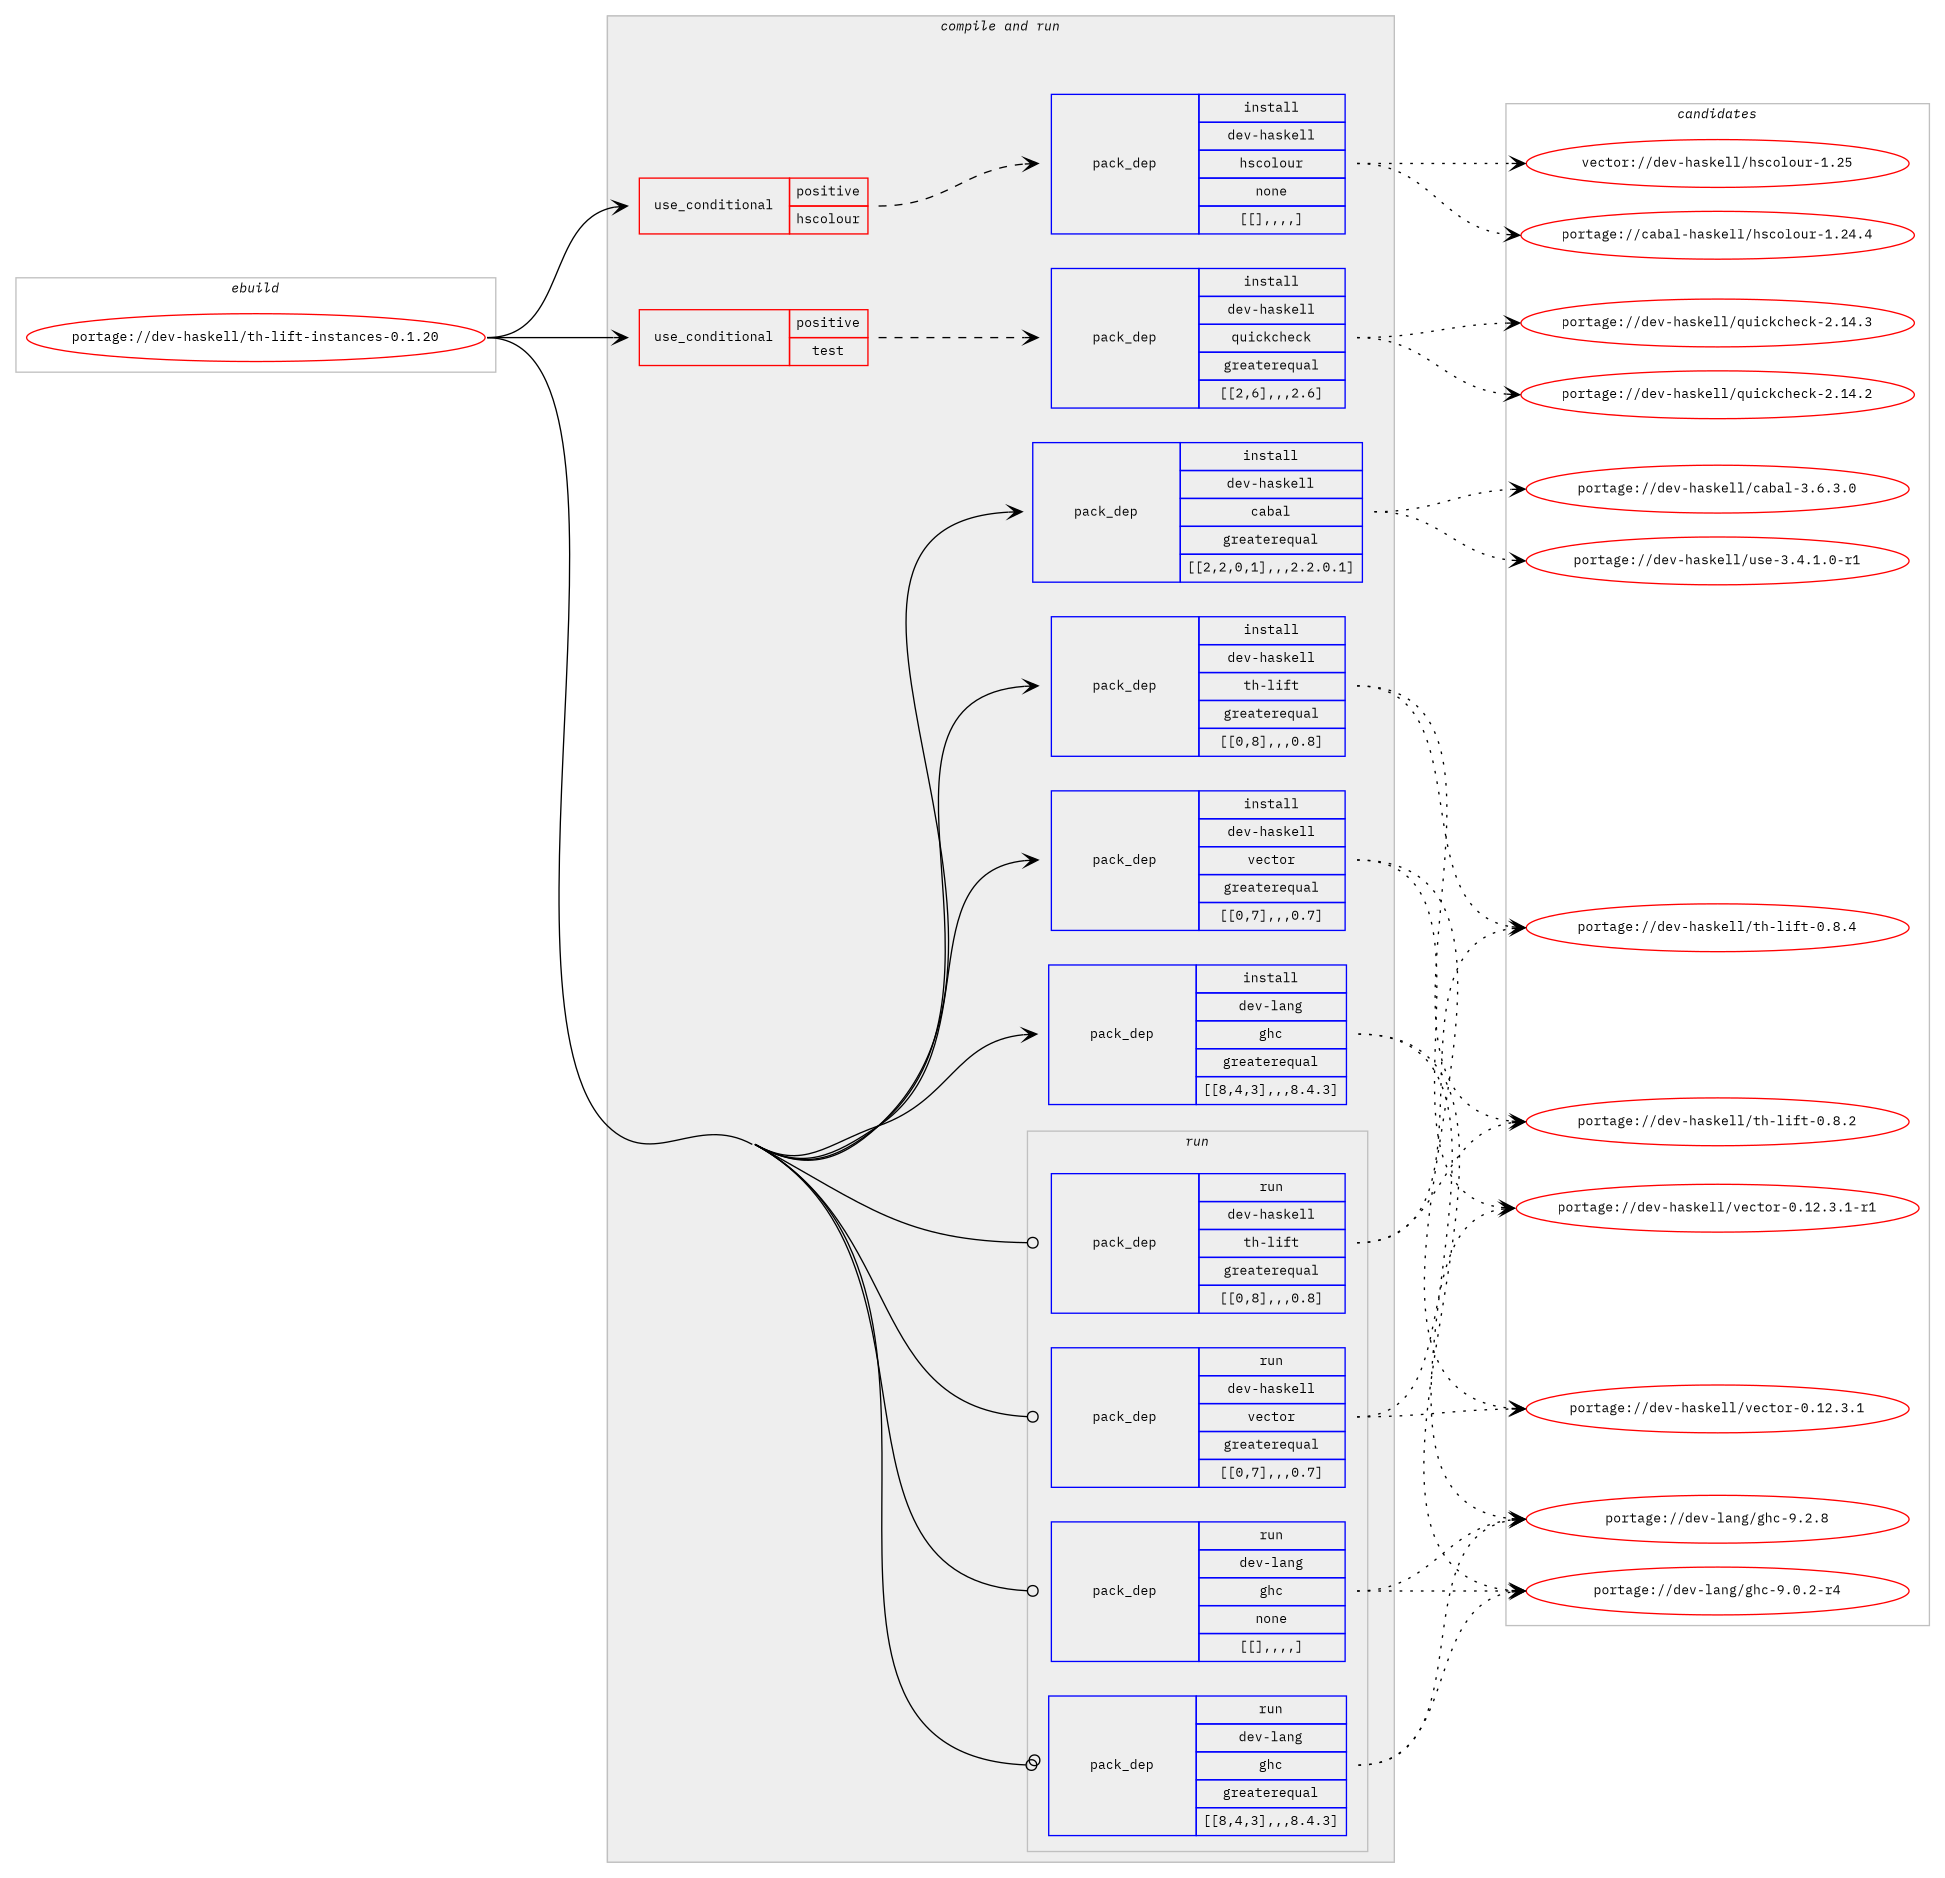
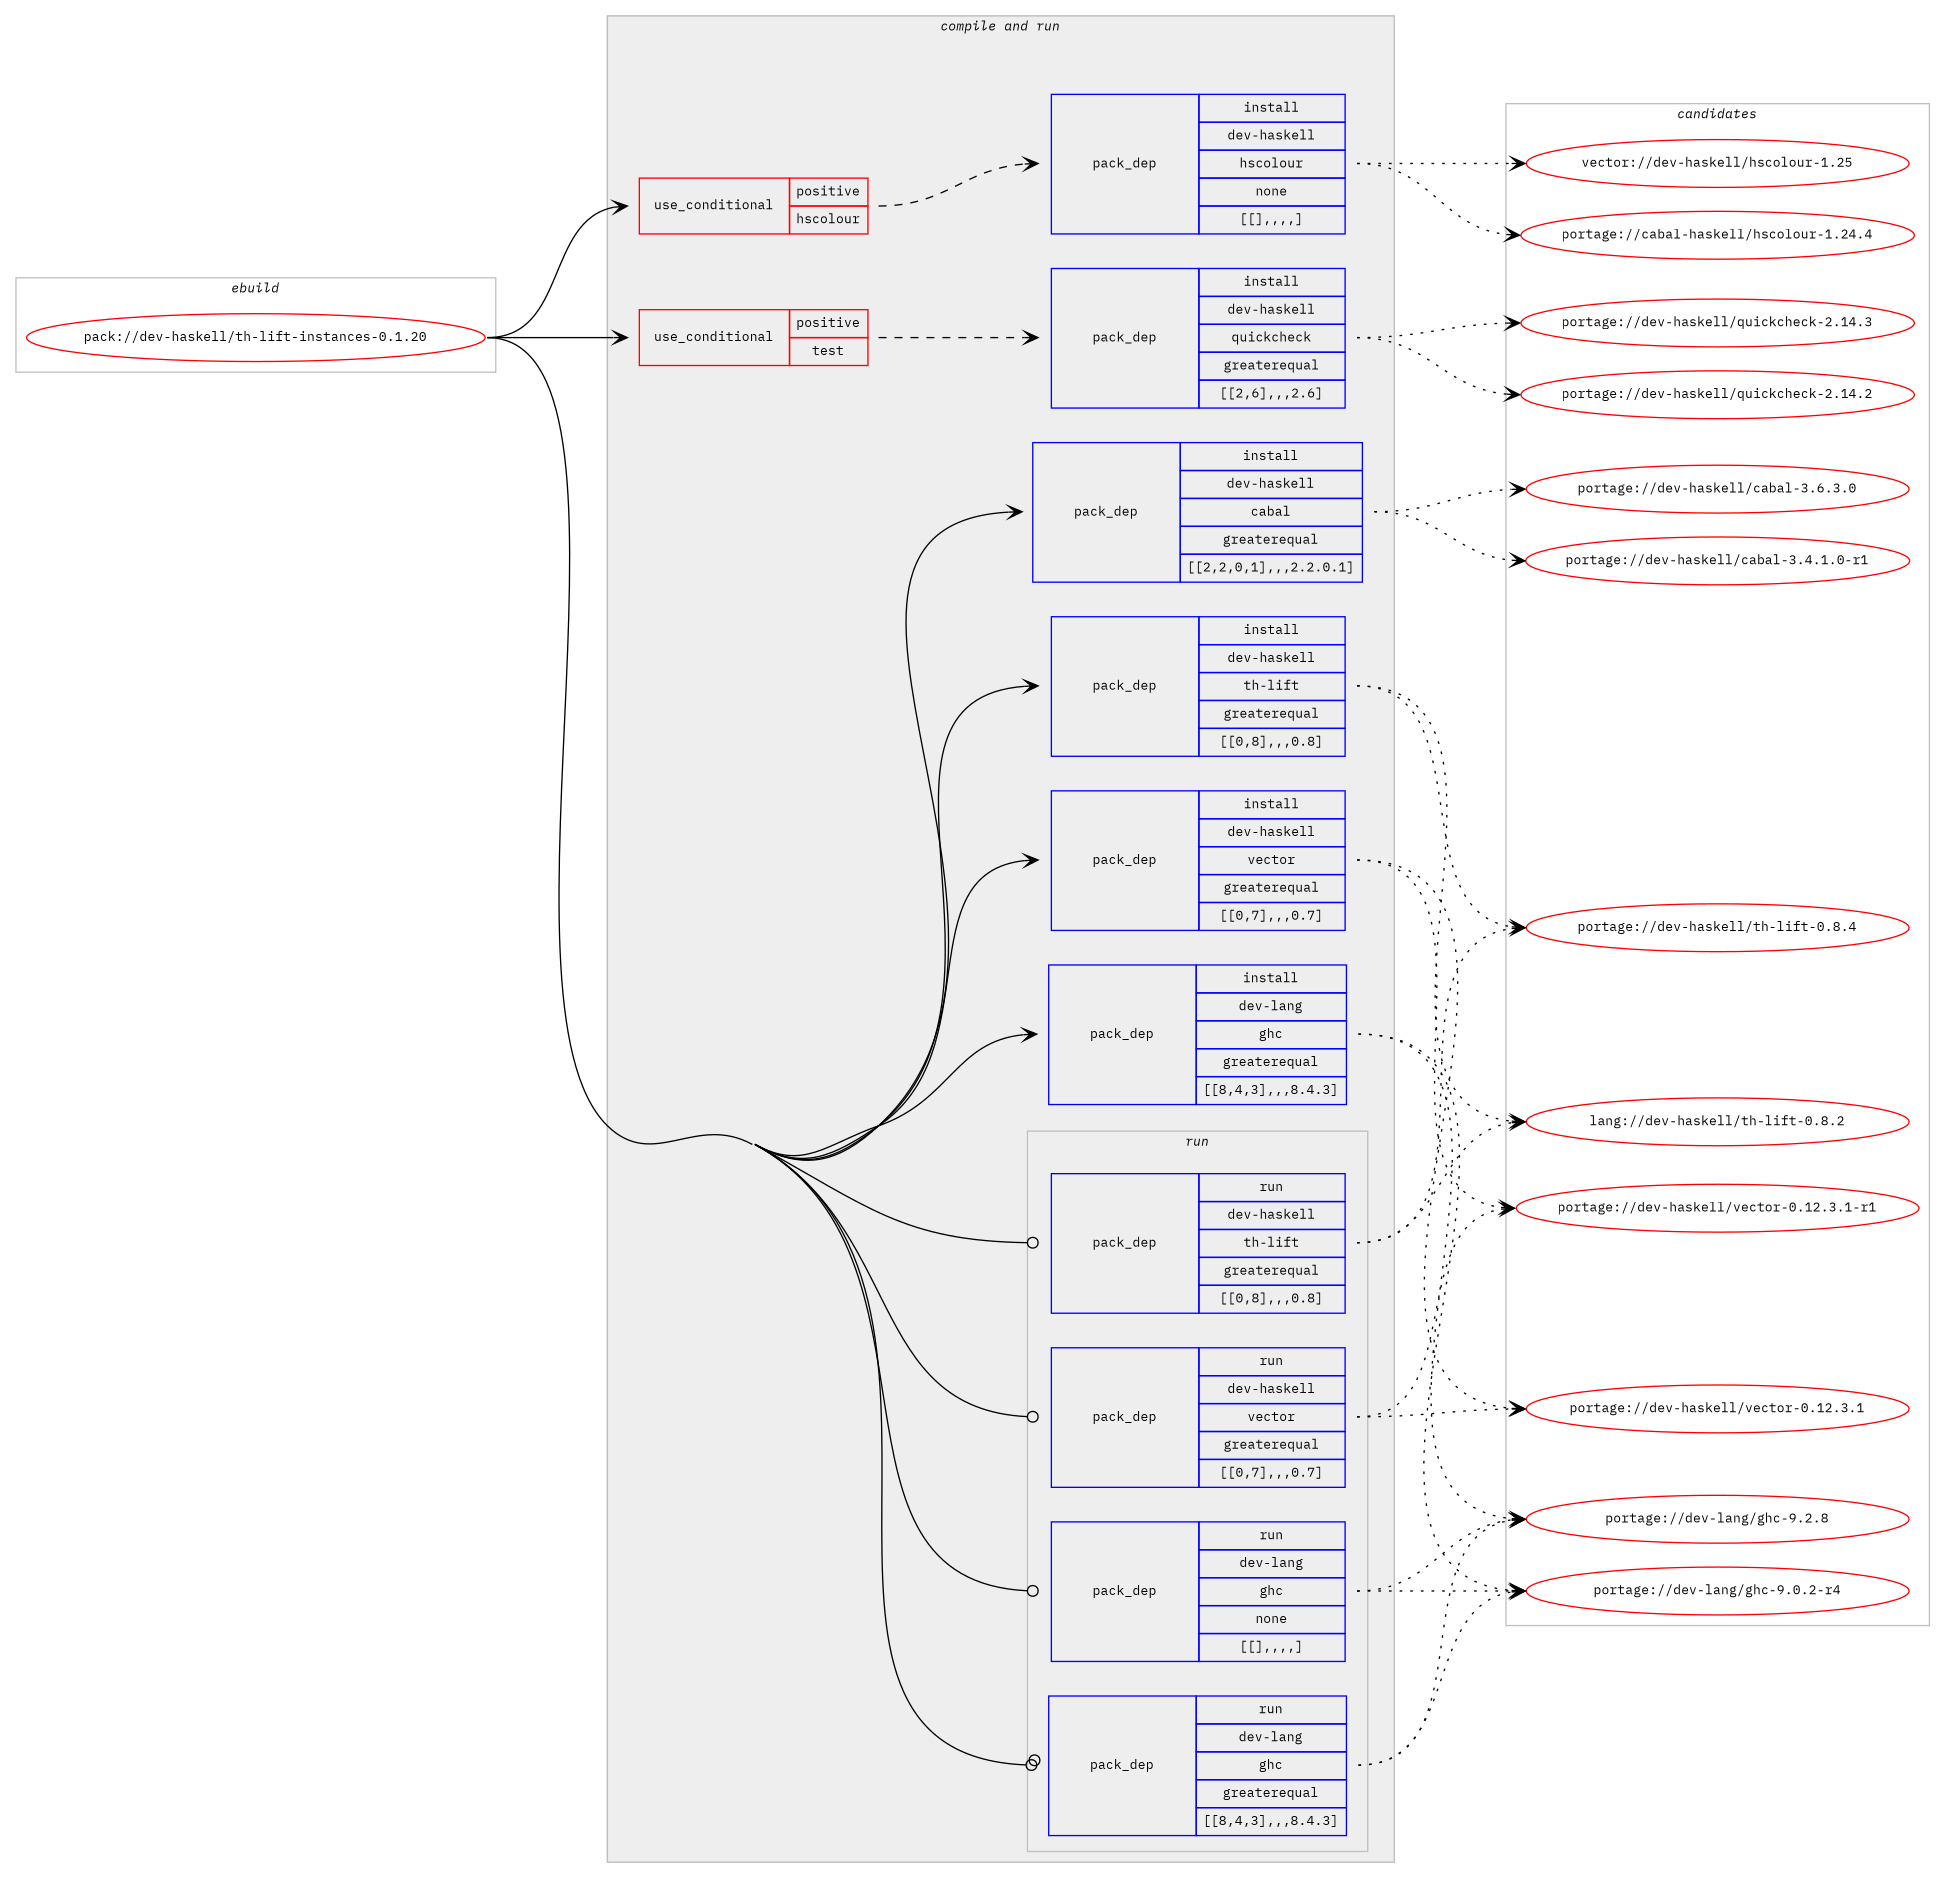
node "portage://dev-haskell/th-lift-instances-0.1.20": label "portage://dev-haskell/th-lift-instances-0.1.20" -> "pack://dev-haskell/th-lift-instances-0.1.20"
node "portage://dev-haskell/use-3.4.1.0-r1": label "portage://dev-haskell/use-3.4.1.0-r1" -> "portage://dev-haskell/cabal-3.4.1.0-r1"
node "portage://dev-haskell/th-lift-0.8.2": label "portage://dev-haskell/th-lift-0.8.2" -> "lang://dev-haskell/th-lift-0.8.2"
